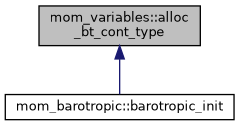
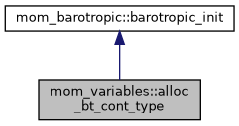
edge "mom_barotropic::barotropic_init" -> "mom_variables::alloc _bt_cont_type": reversed
